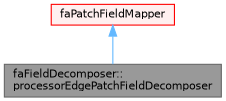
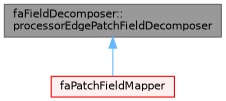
edge "faFieldDecomposer:: processorEdgePatchFieldDecomposer" -> "faPatchFieldMapper": reversed
